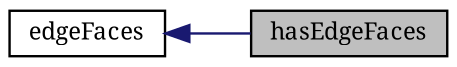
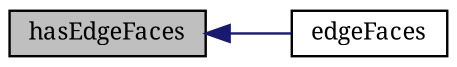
edge "hasEdgeFaces" -> "edgeFaces": reversed
